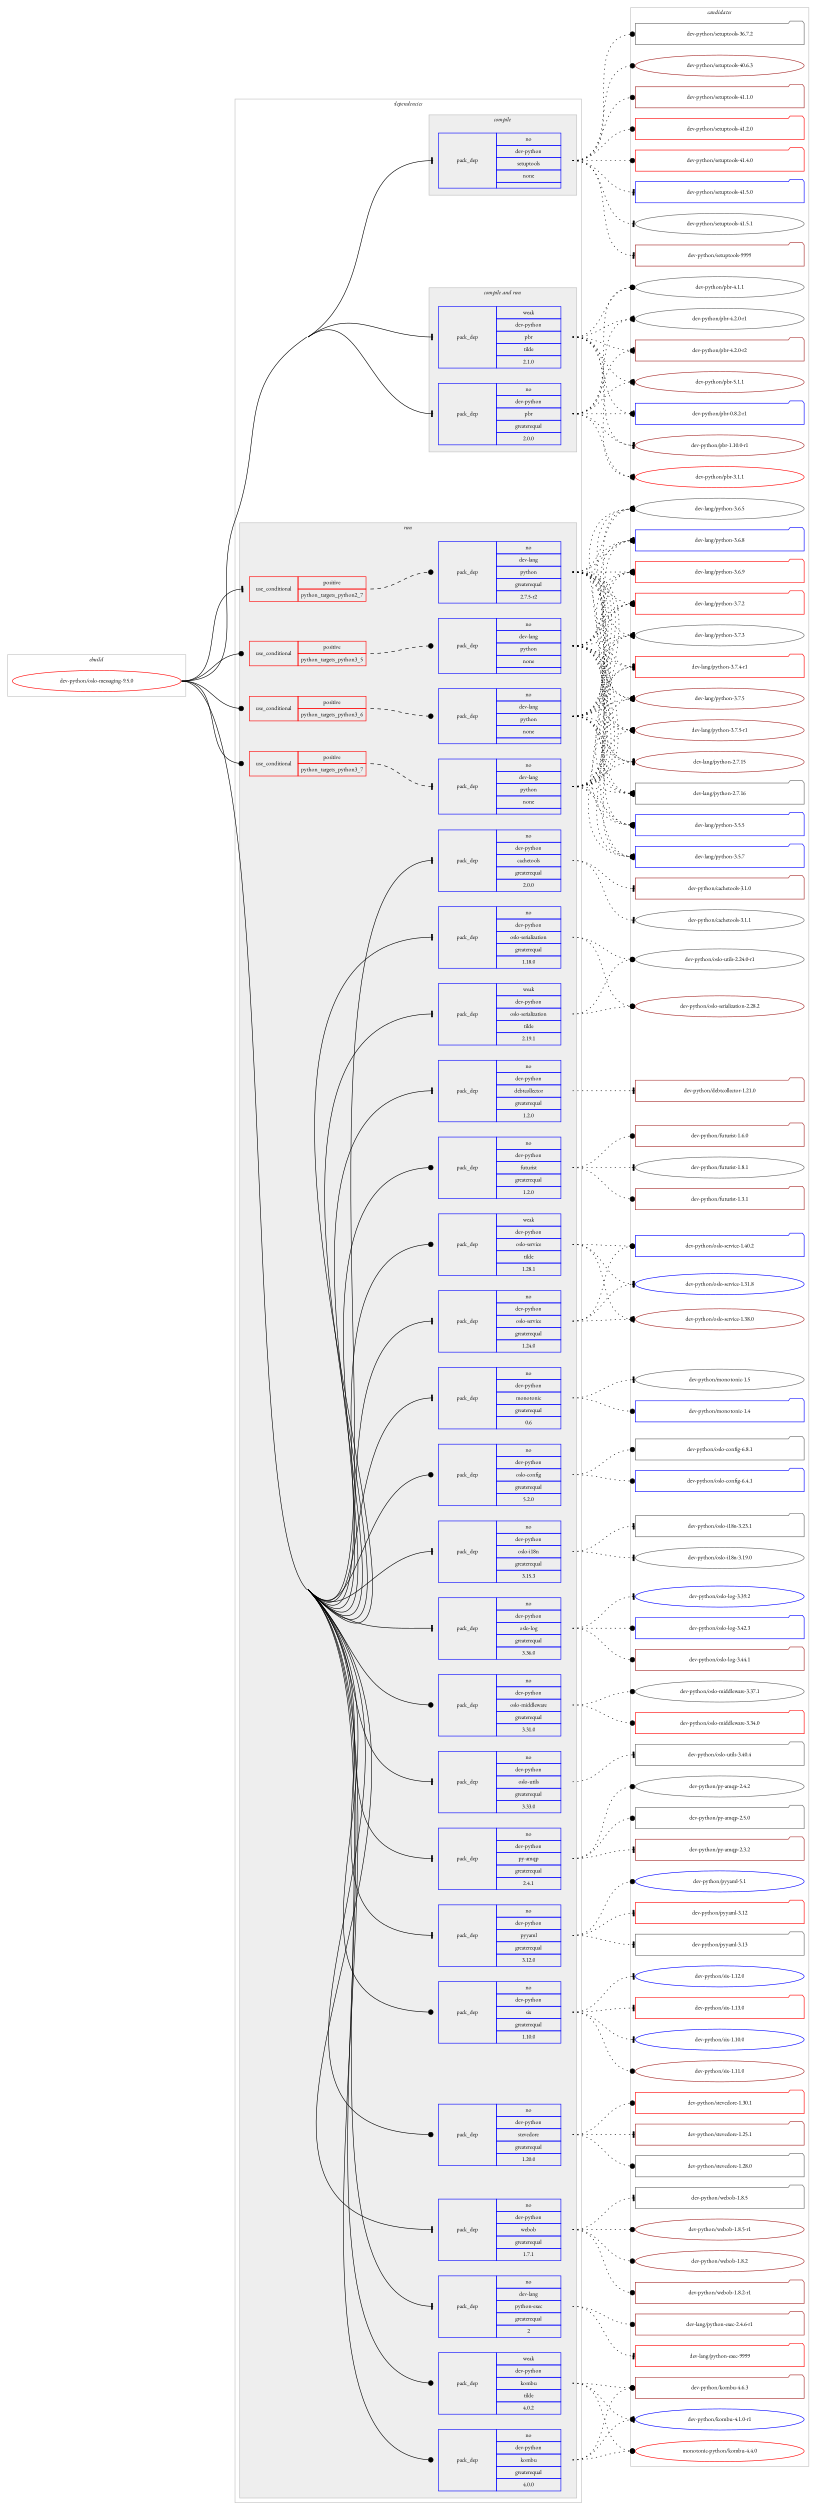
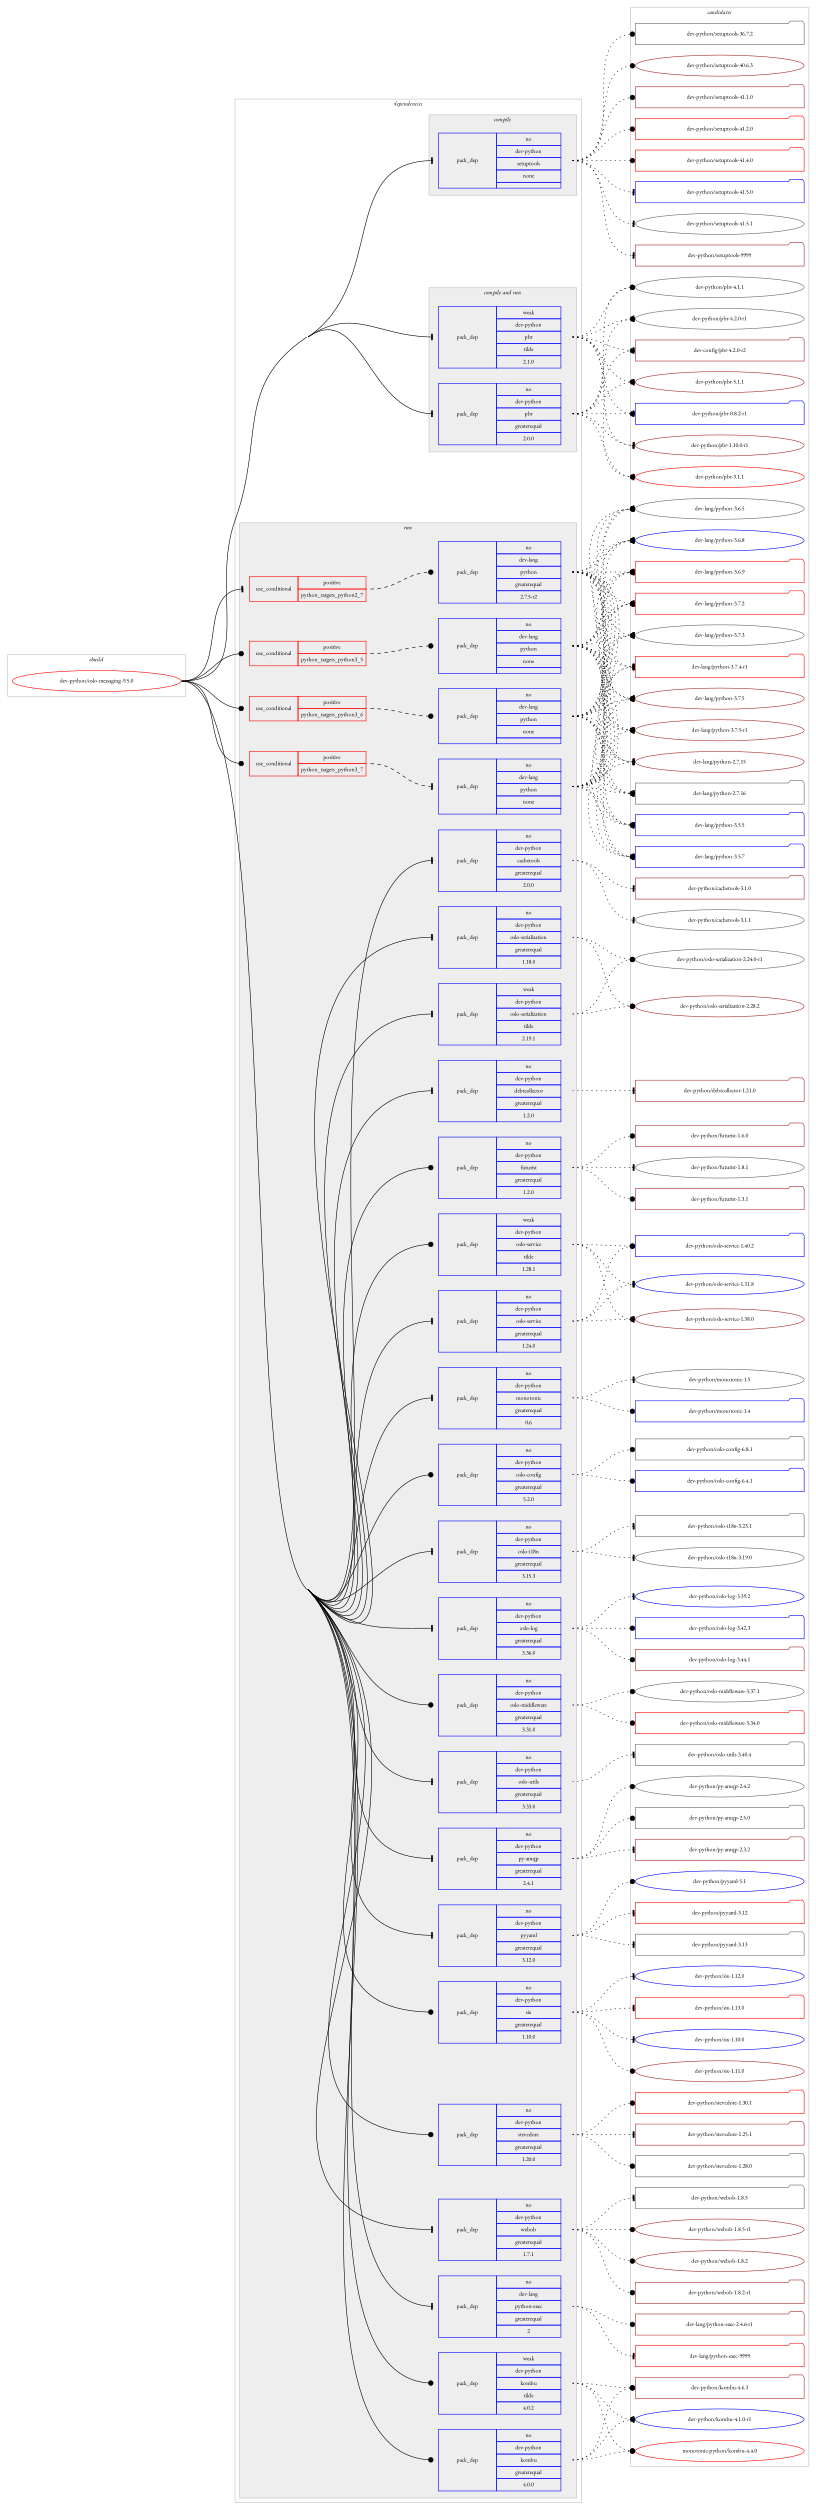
node "dev-python/pbr-4.2.0-r2": label "dev-python/pbr-4.2.0-r2" -> "dev-config/pbr-4.2.0-r2"
node "dev-lang/python-3.6.8": shape folder -> ellipse
node "dev-python/oslo-utils-2.24.0-r1": label "dev-python/oslo-utils-2.24.0-r1" -> "dev-python/oslo-serialization-2.24.0-r1"
